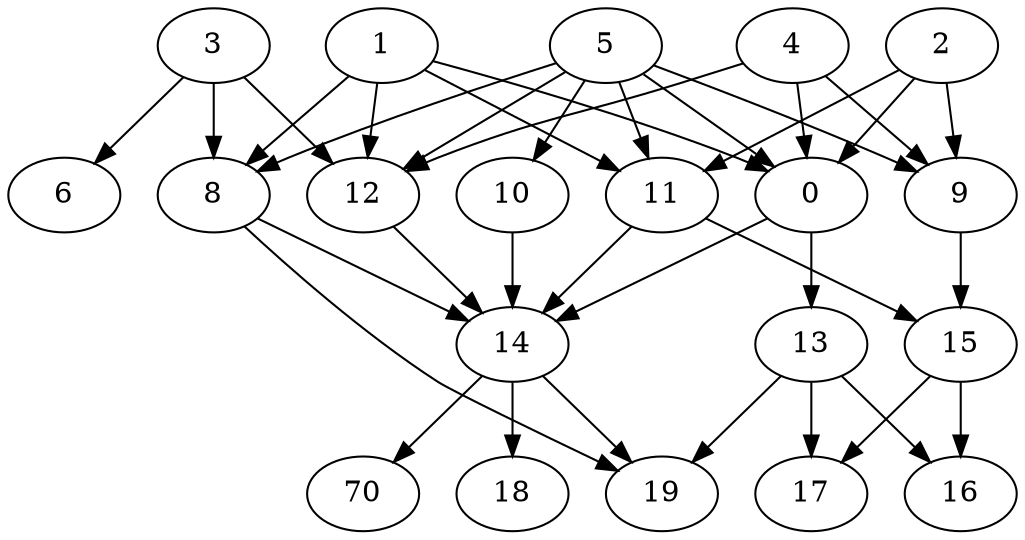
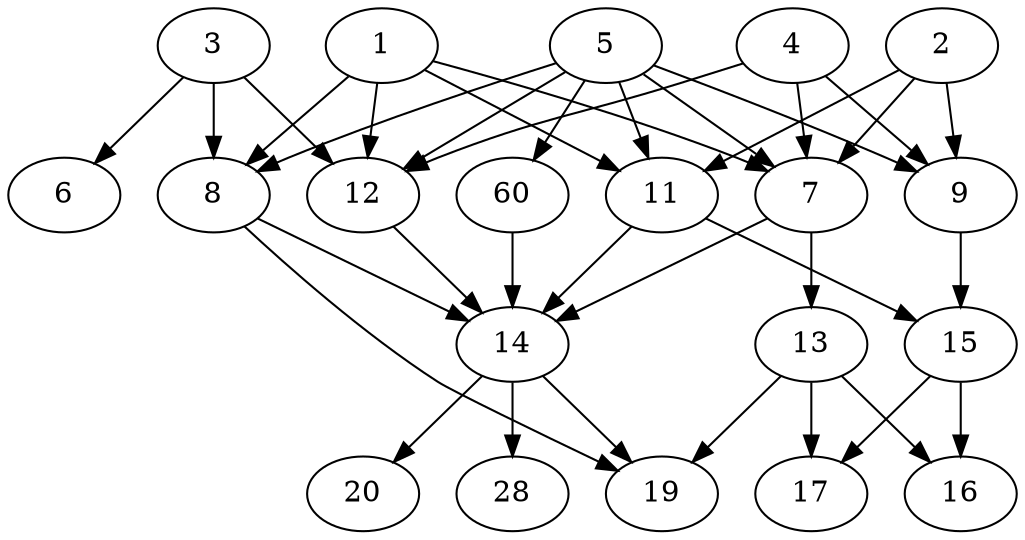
node "10": label "10" -> "60"
node "0": label "0" -> "7"
node "70": label "70" -> "20"
node "18": label "18" -> "28"
